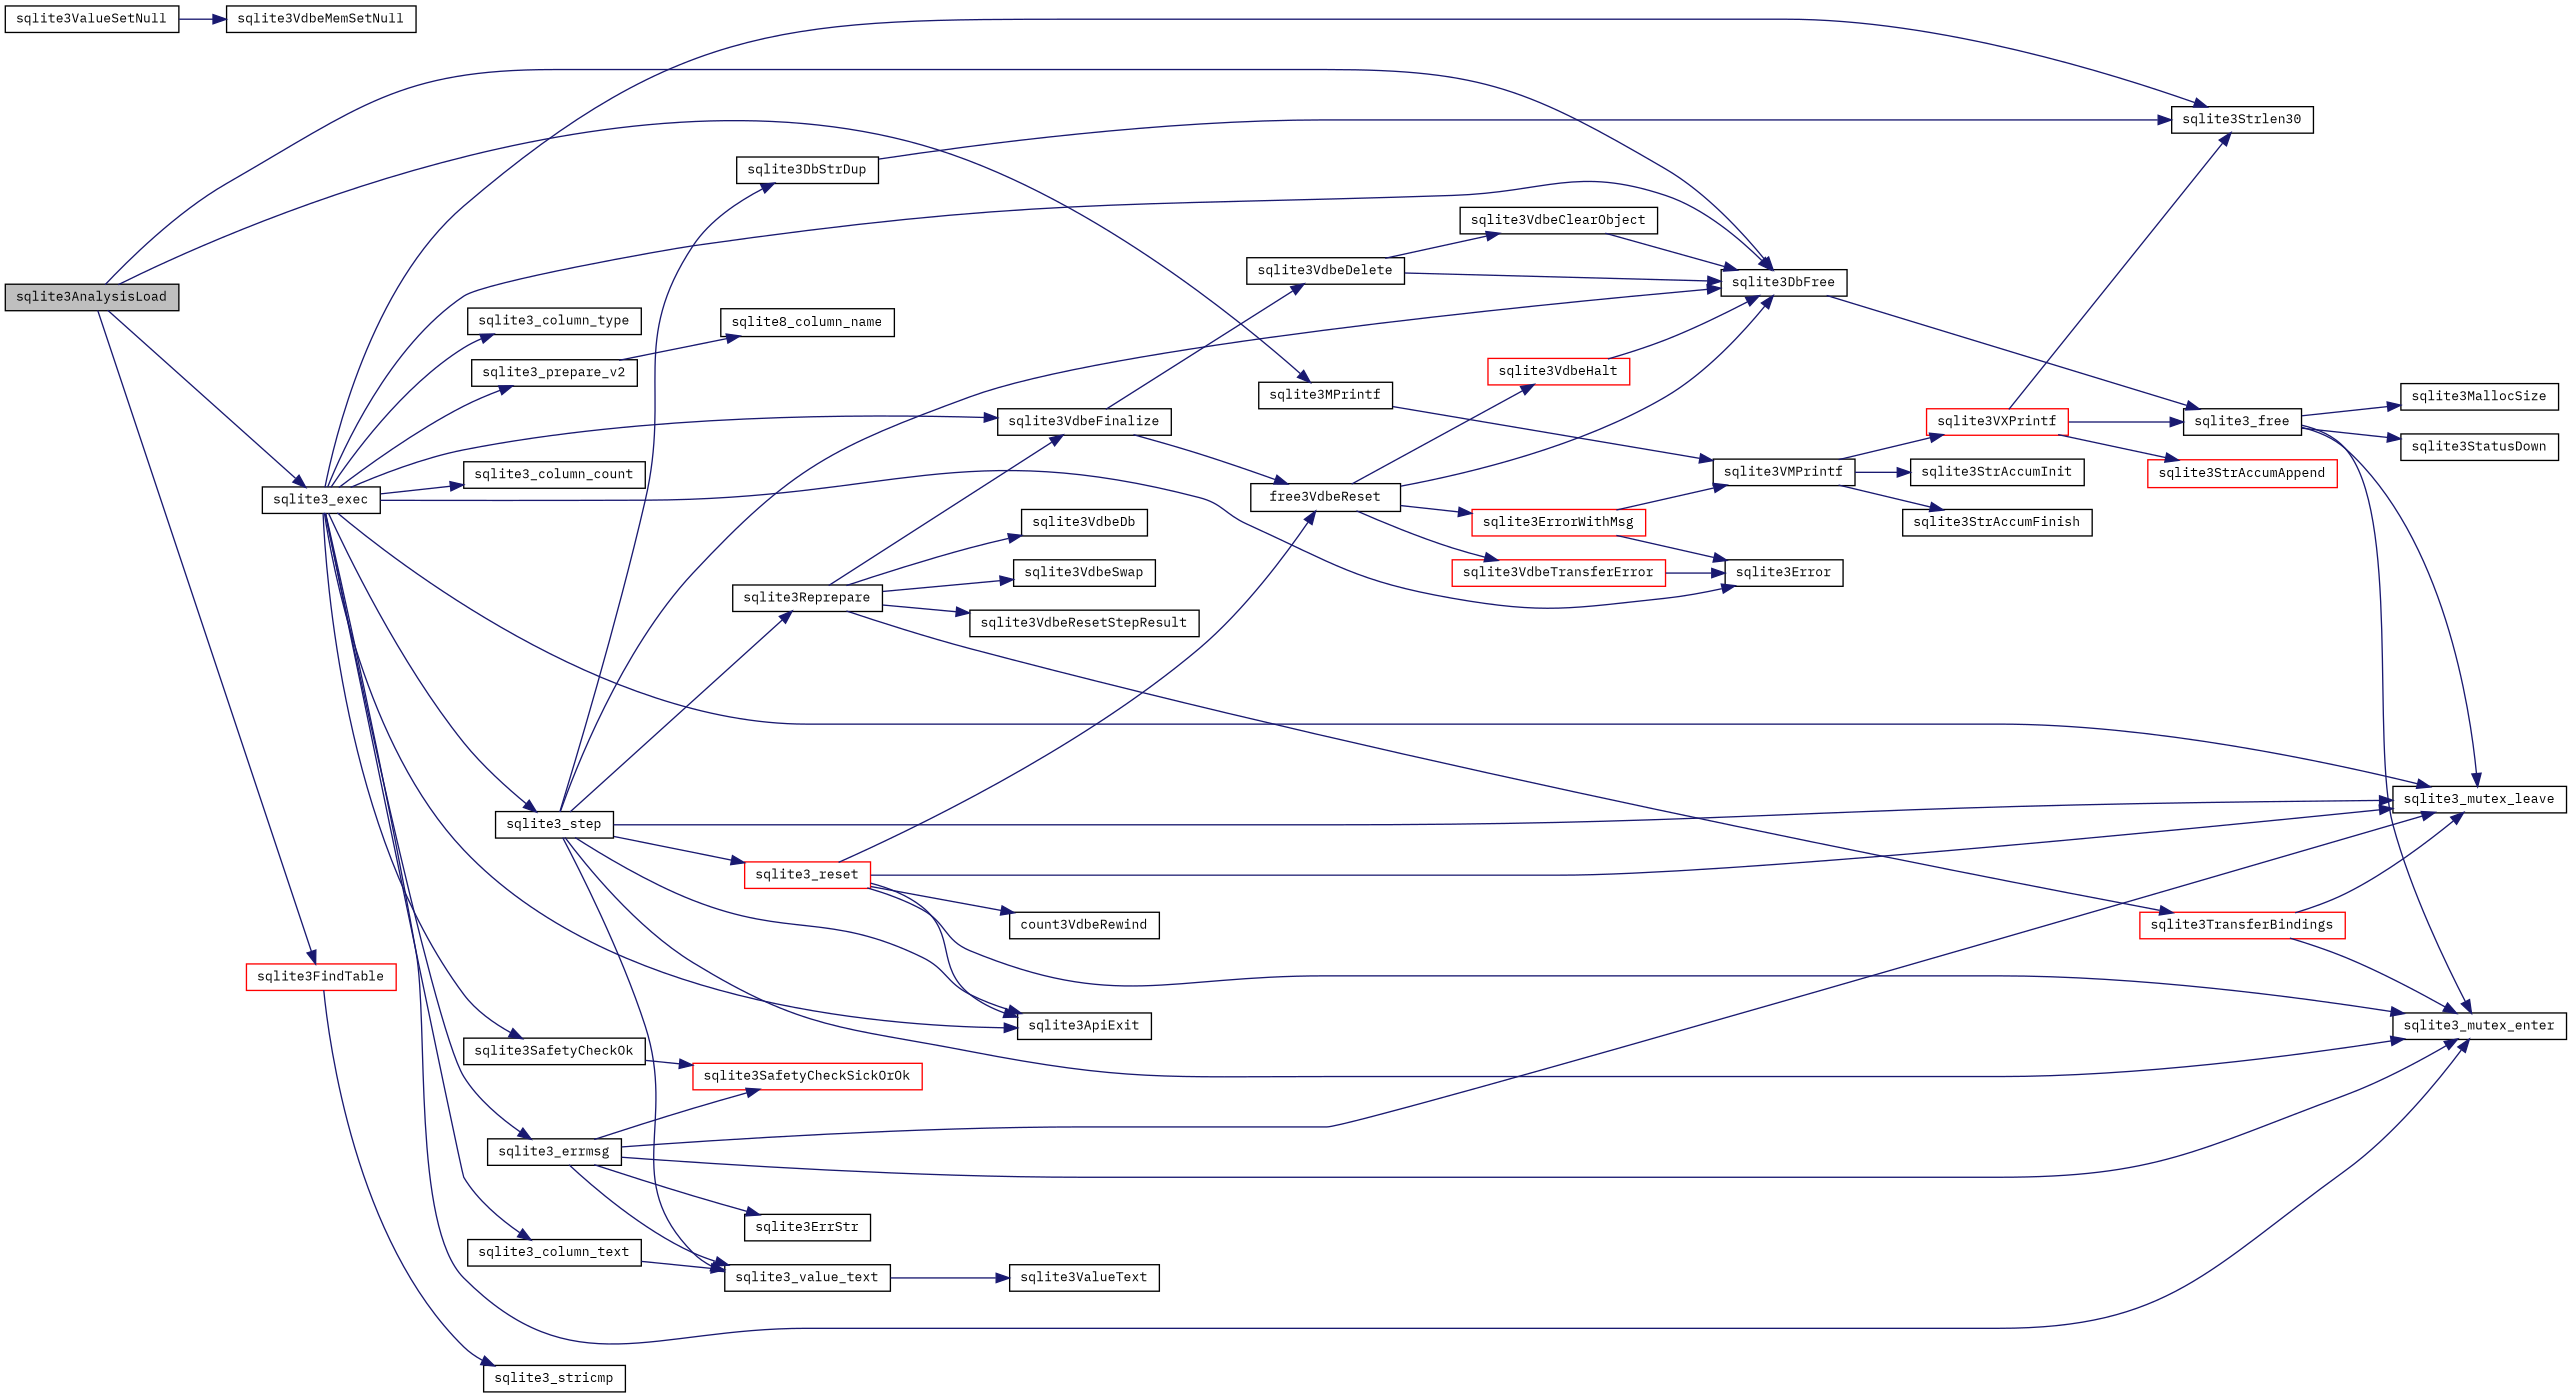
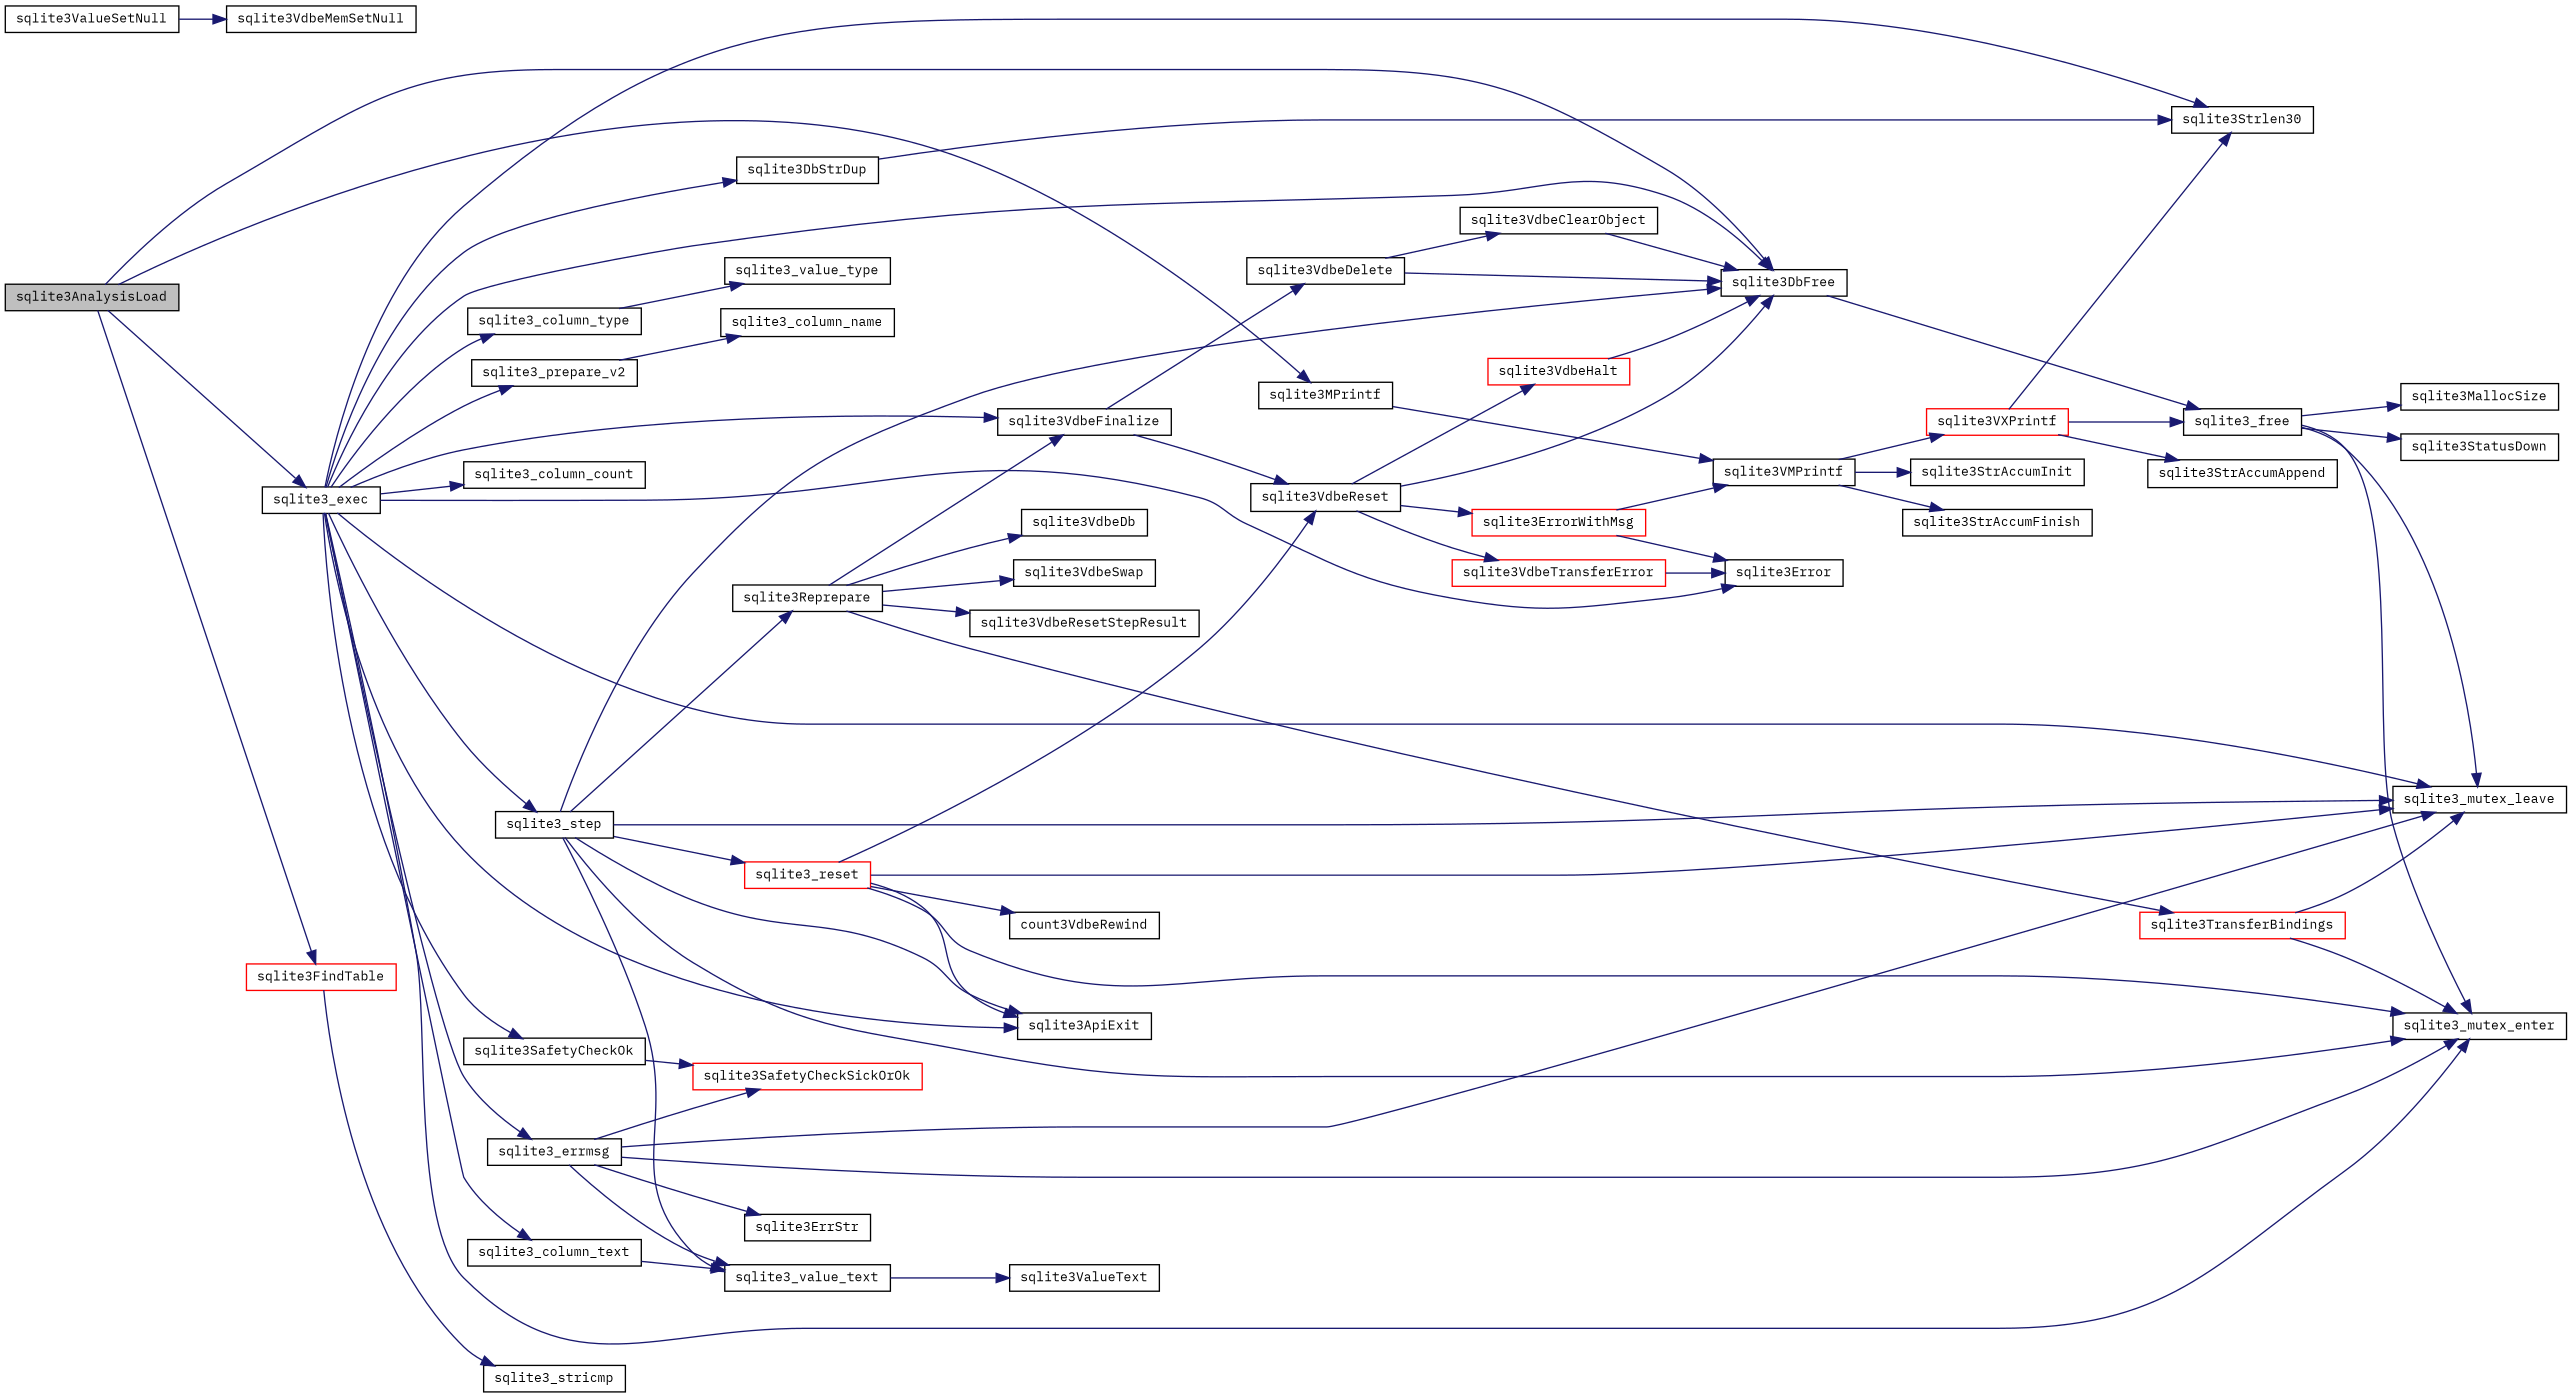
node "sqlite3_value_type": added
node "sqlite8_column_name": label "sqlite8_column_name" -> "sqlite3_column_name"
node "sqlite3StrAccumAppend": color red -> black
edge "sqlite3_step" -> "sqlite3DbStrDup": now "sqlite3_exec" -> "sqlite3DbStrDup"
node "free3VdbeReset": label "free3VdbeReset" -> "sqlite3VdbeReset"
